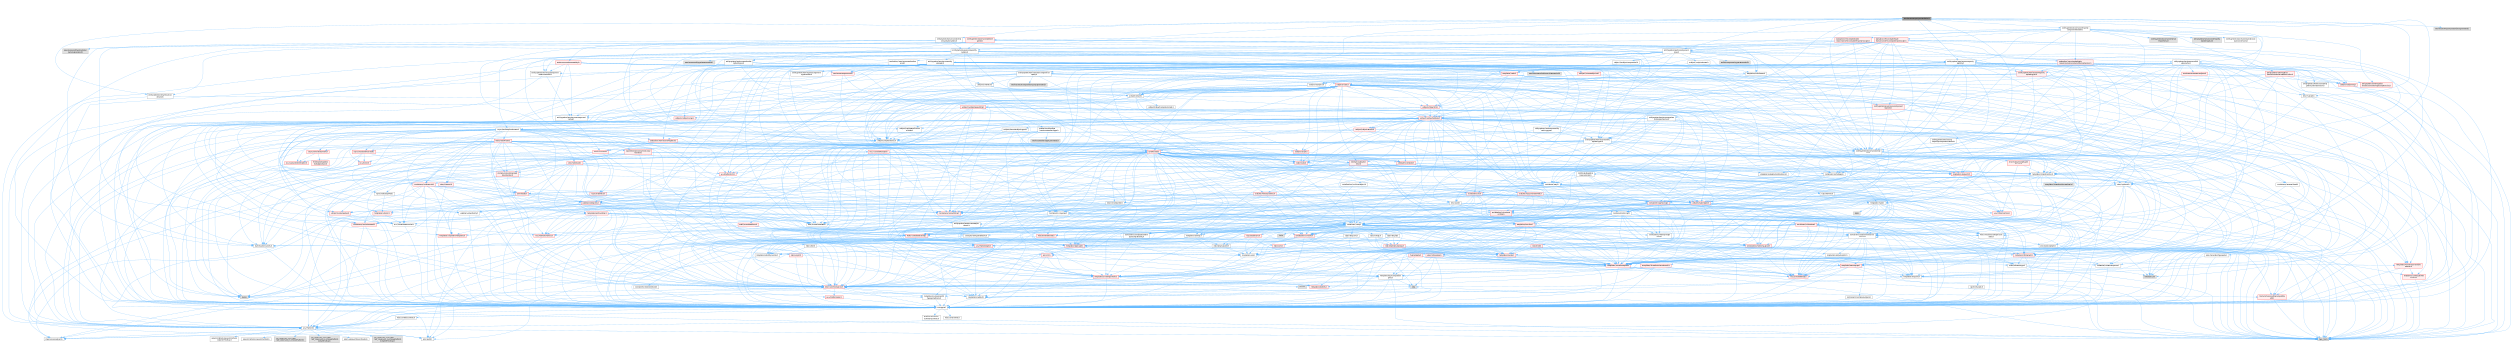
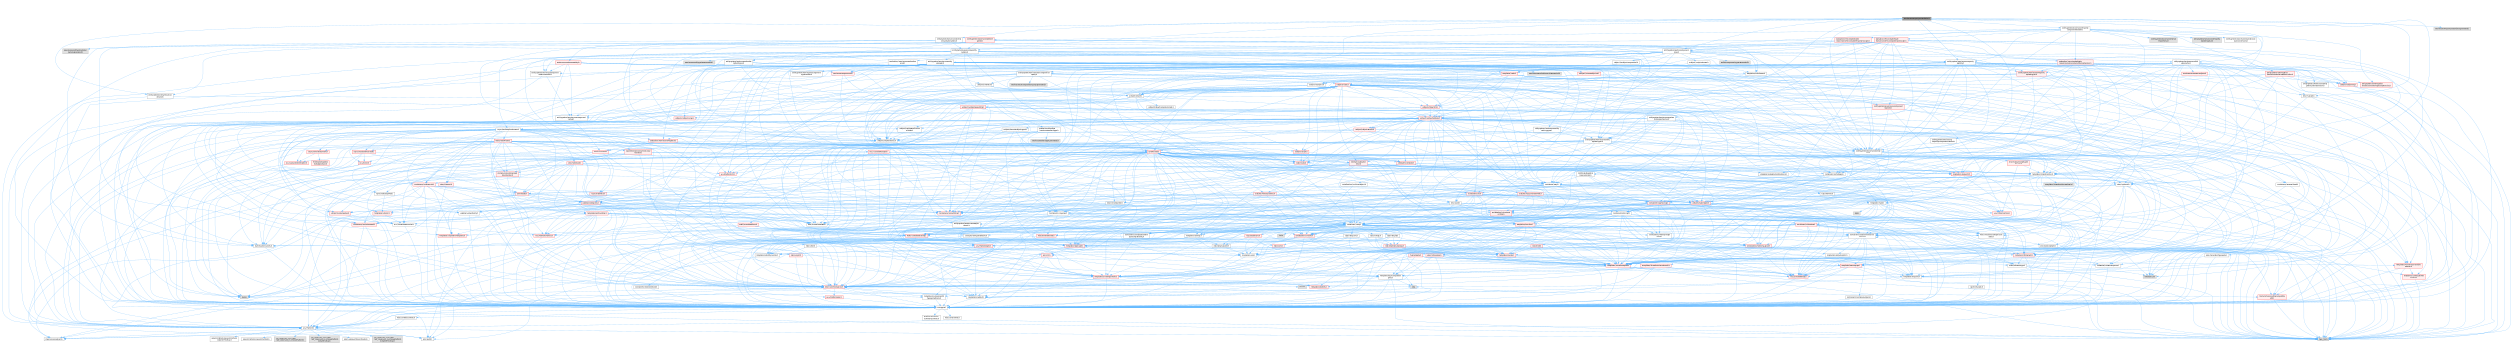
edge "UObject/Class.h" -> "CoreGlobals.h": now "CoreMinimal.h" -> "CoreGlobals.h"
edge "Misc/InlineValue.h" -> "new": now "Misc/InlineValue.h" -> "Templates/TypeCompatible Bytes.h"
